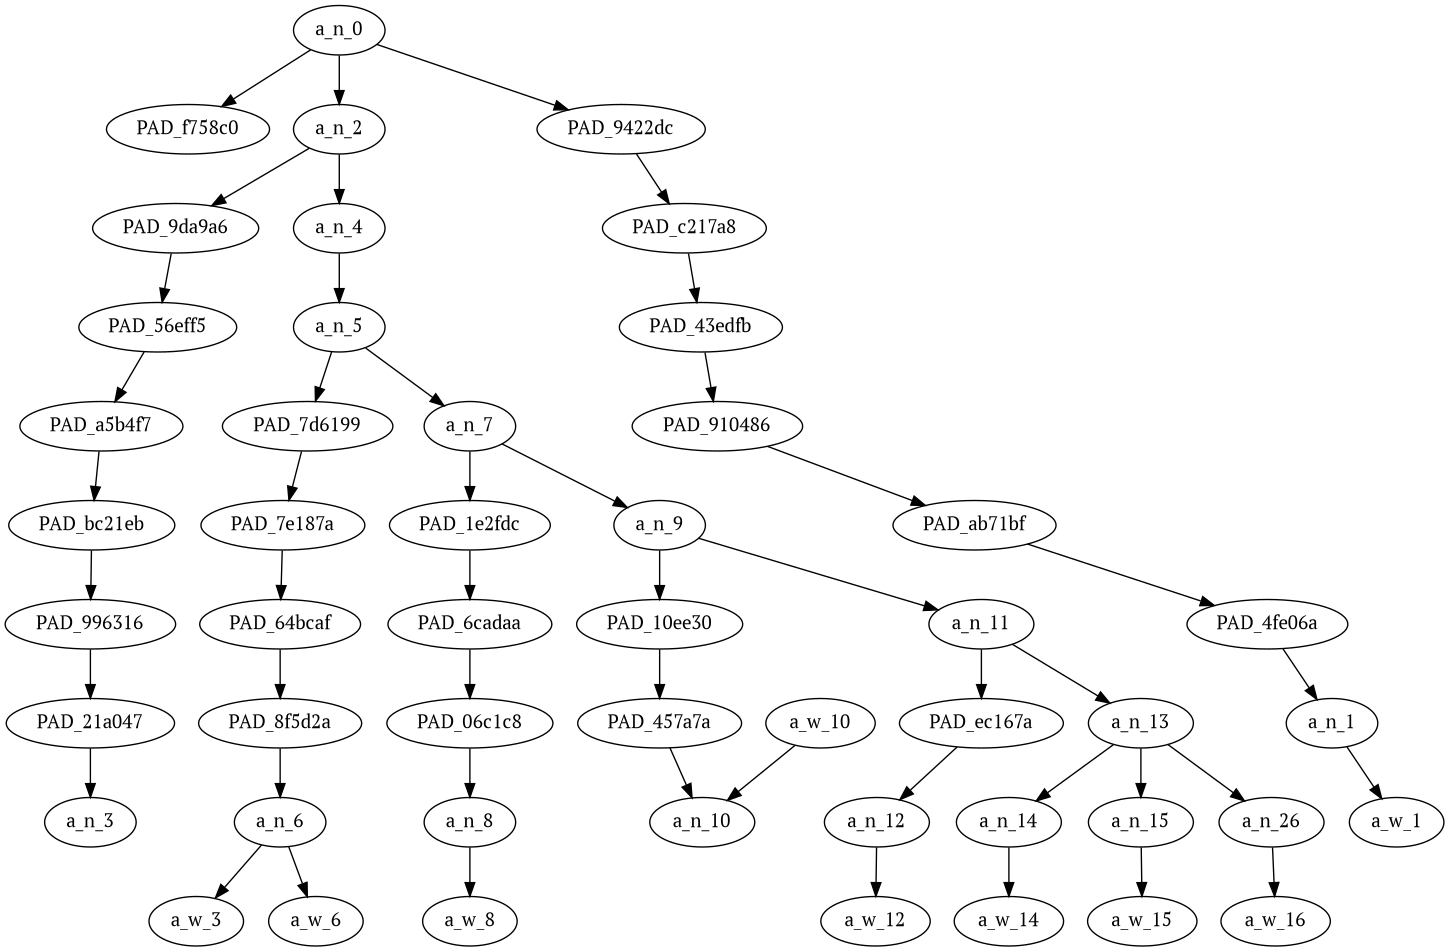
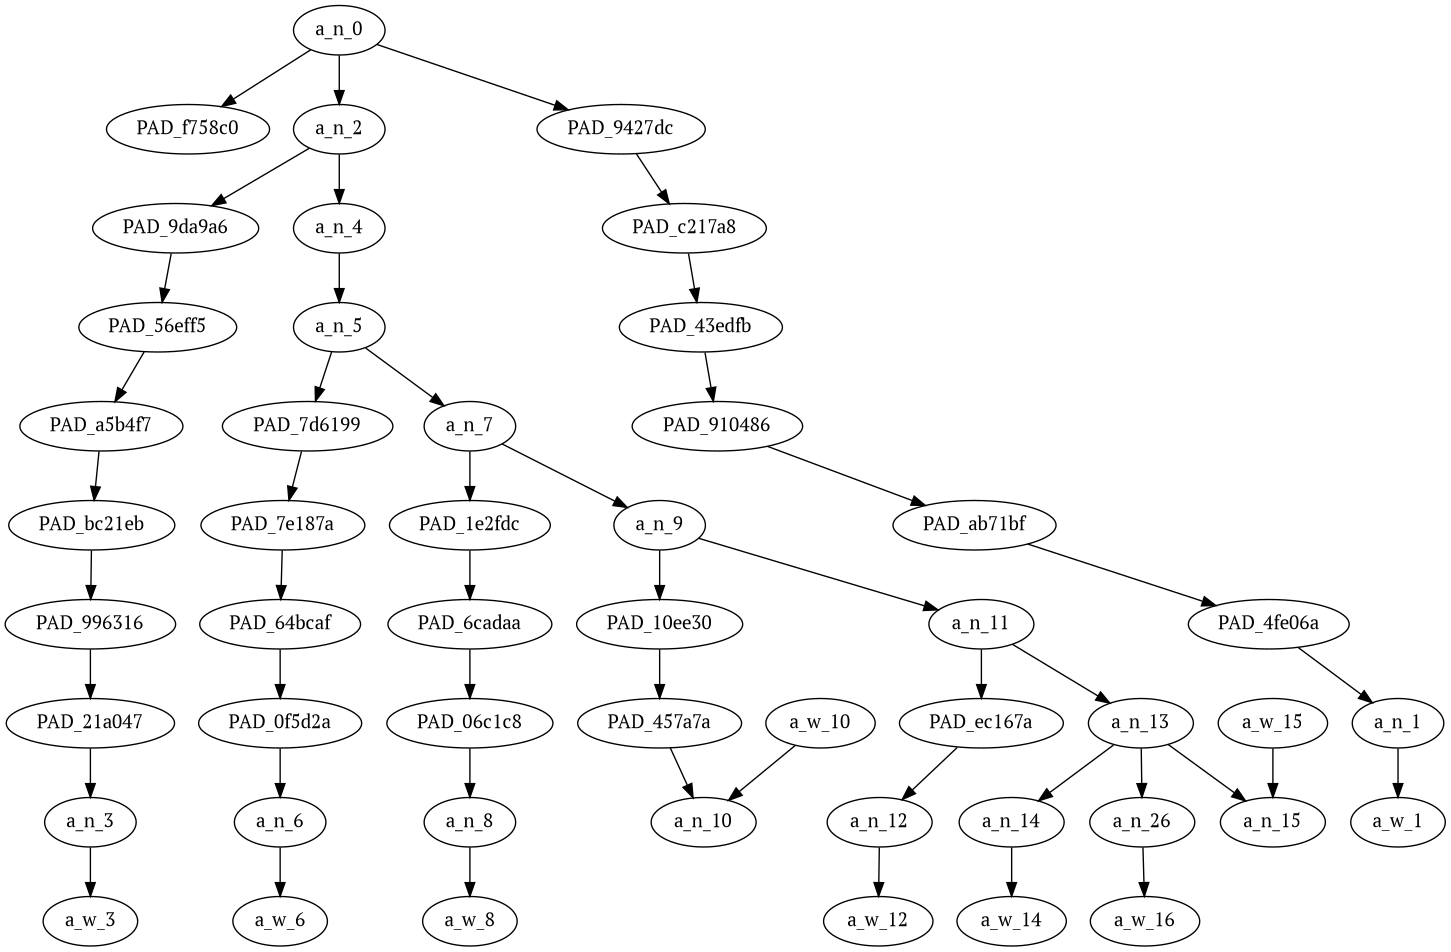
node "PAD_9422dc": label "PAD_9422dc" -> "PAD_9427dc"
node "PAD_8f5d2a": label "PAD_8f5d2a" -> "PAD_0f5d2a"
edge "a_n_15" -> "a_w_15": reversed
edge "a_n_6" -> "a_w_3": now "a_n_3" -> "a_w_3"
